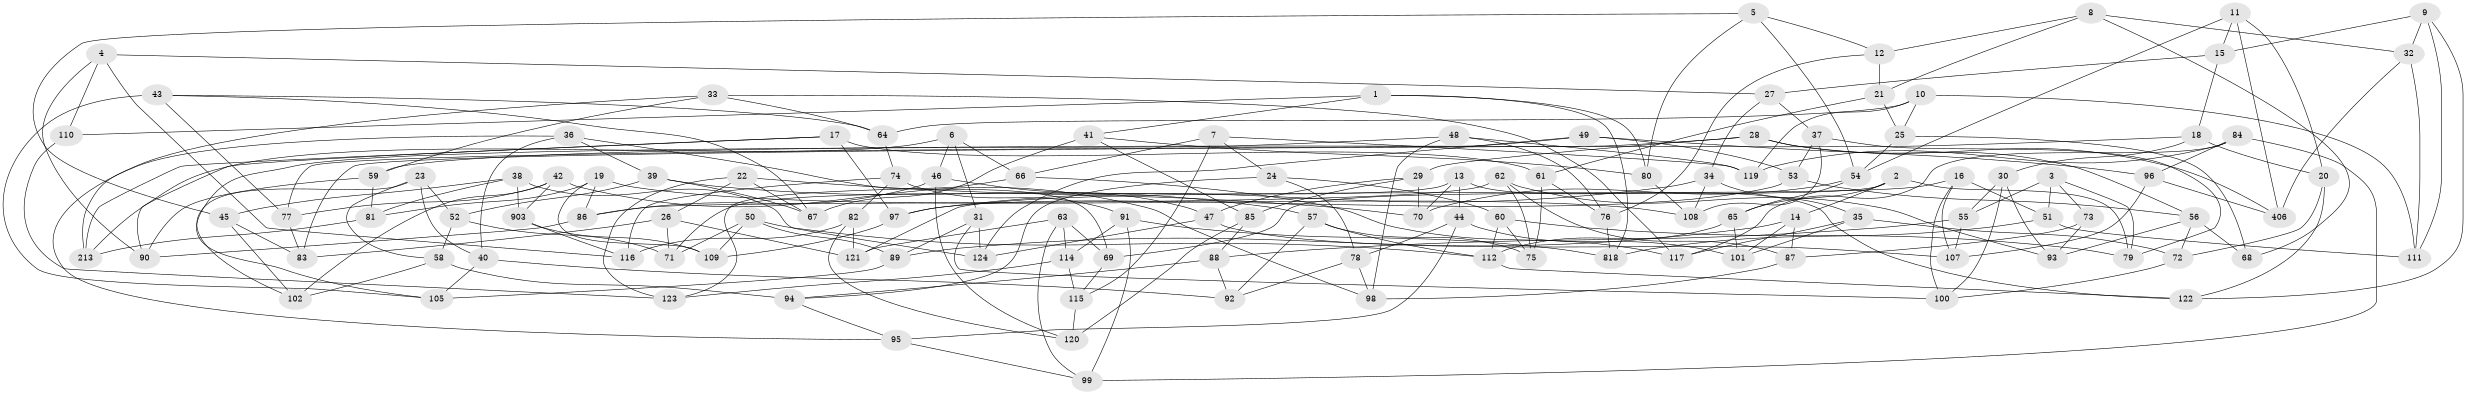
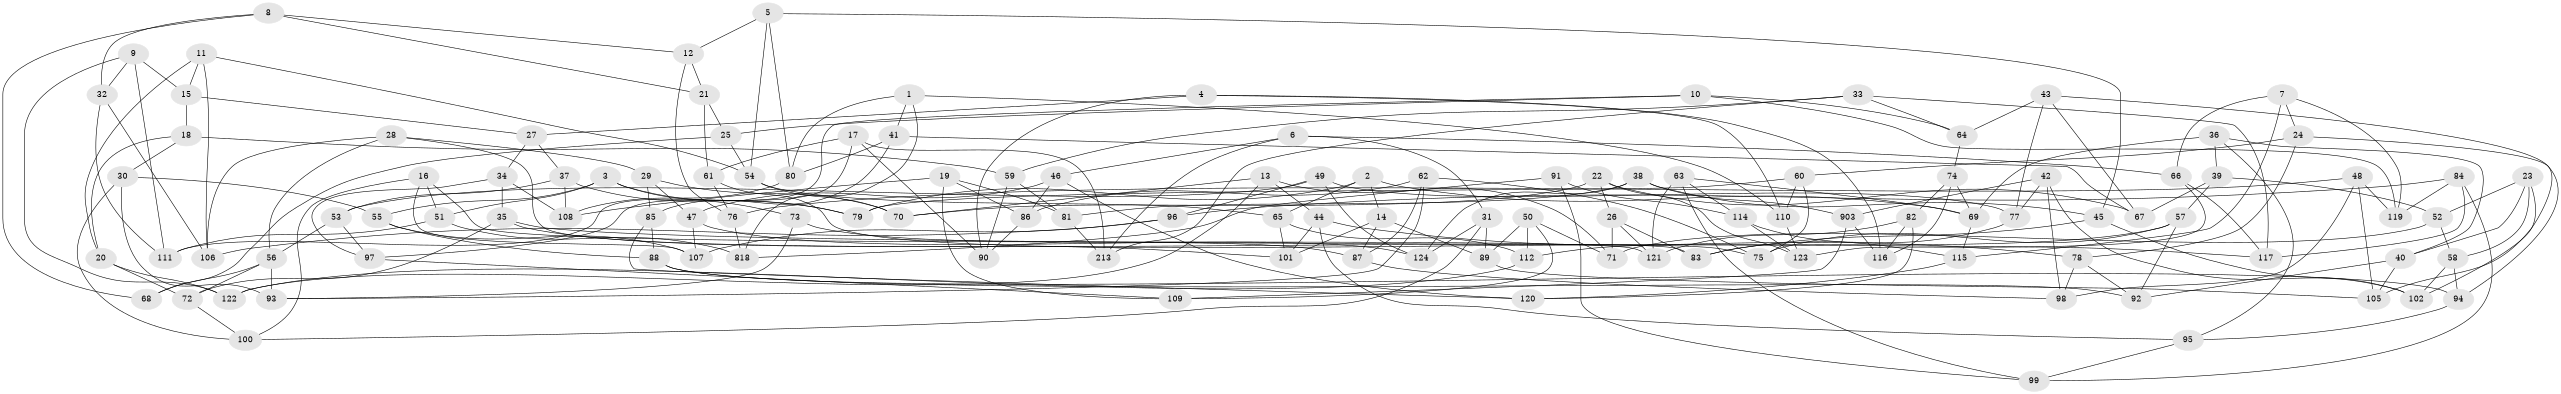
edge "74" -- "91": now "74" -- "69"
node "406": label "406" -> "106"
edge "60" -- "112": now "60" -- "110"
